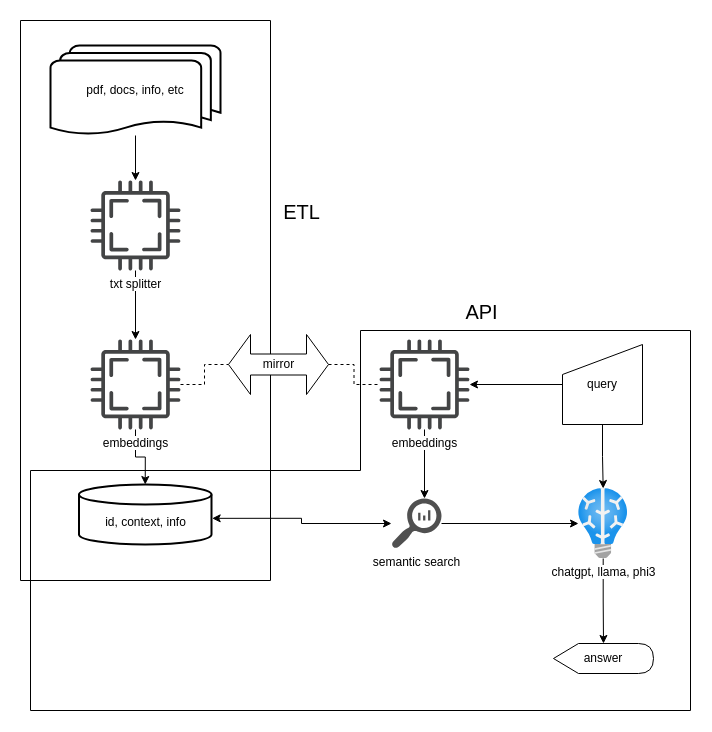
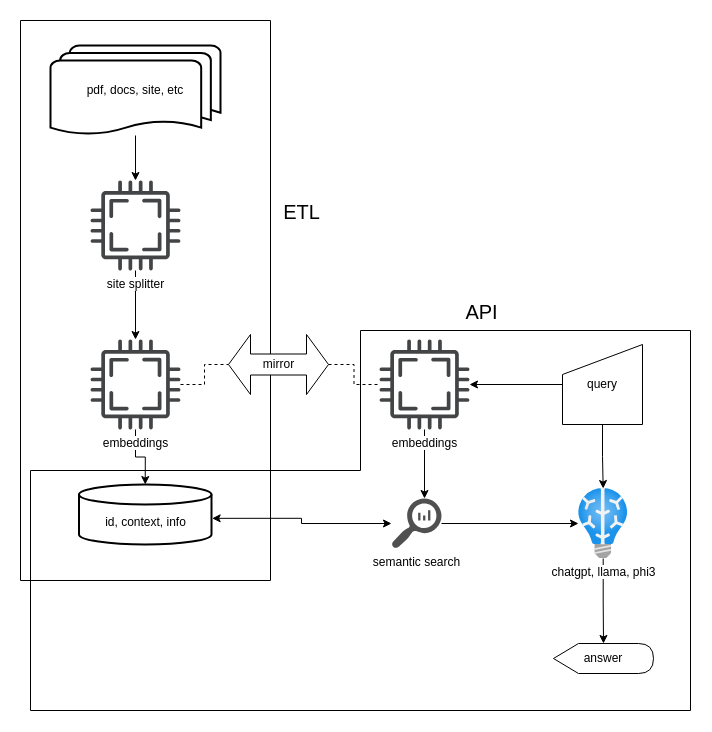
node "pdf, docs, info, etc": label "pdf, docs, info, etc" -> "pdf, docs, site, etc"
node "txt splitter": label "txt splitter" -> "site splitter"
